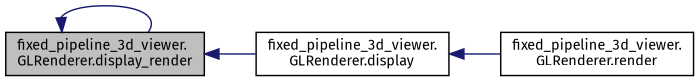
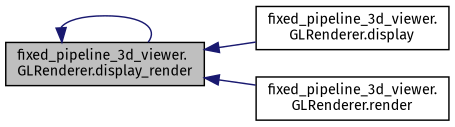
edge "fixed_pipeline_3d_viewer. GLRenderer.render" -> "fixed_pipeline_3d_viewer. GLRenderer.display": now "fixed_pipeline_3d_viewer. GLRenderer.render" -> "fixed_pipeline_3d_viewer. GLRenderer.display_render"
